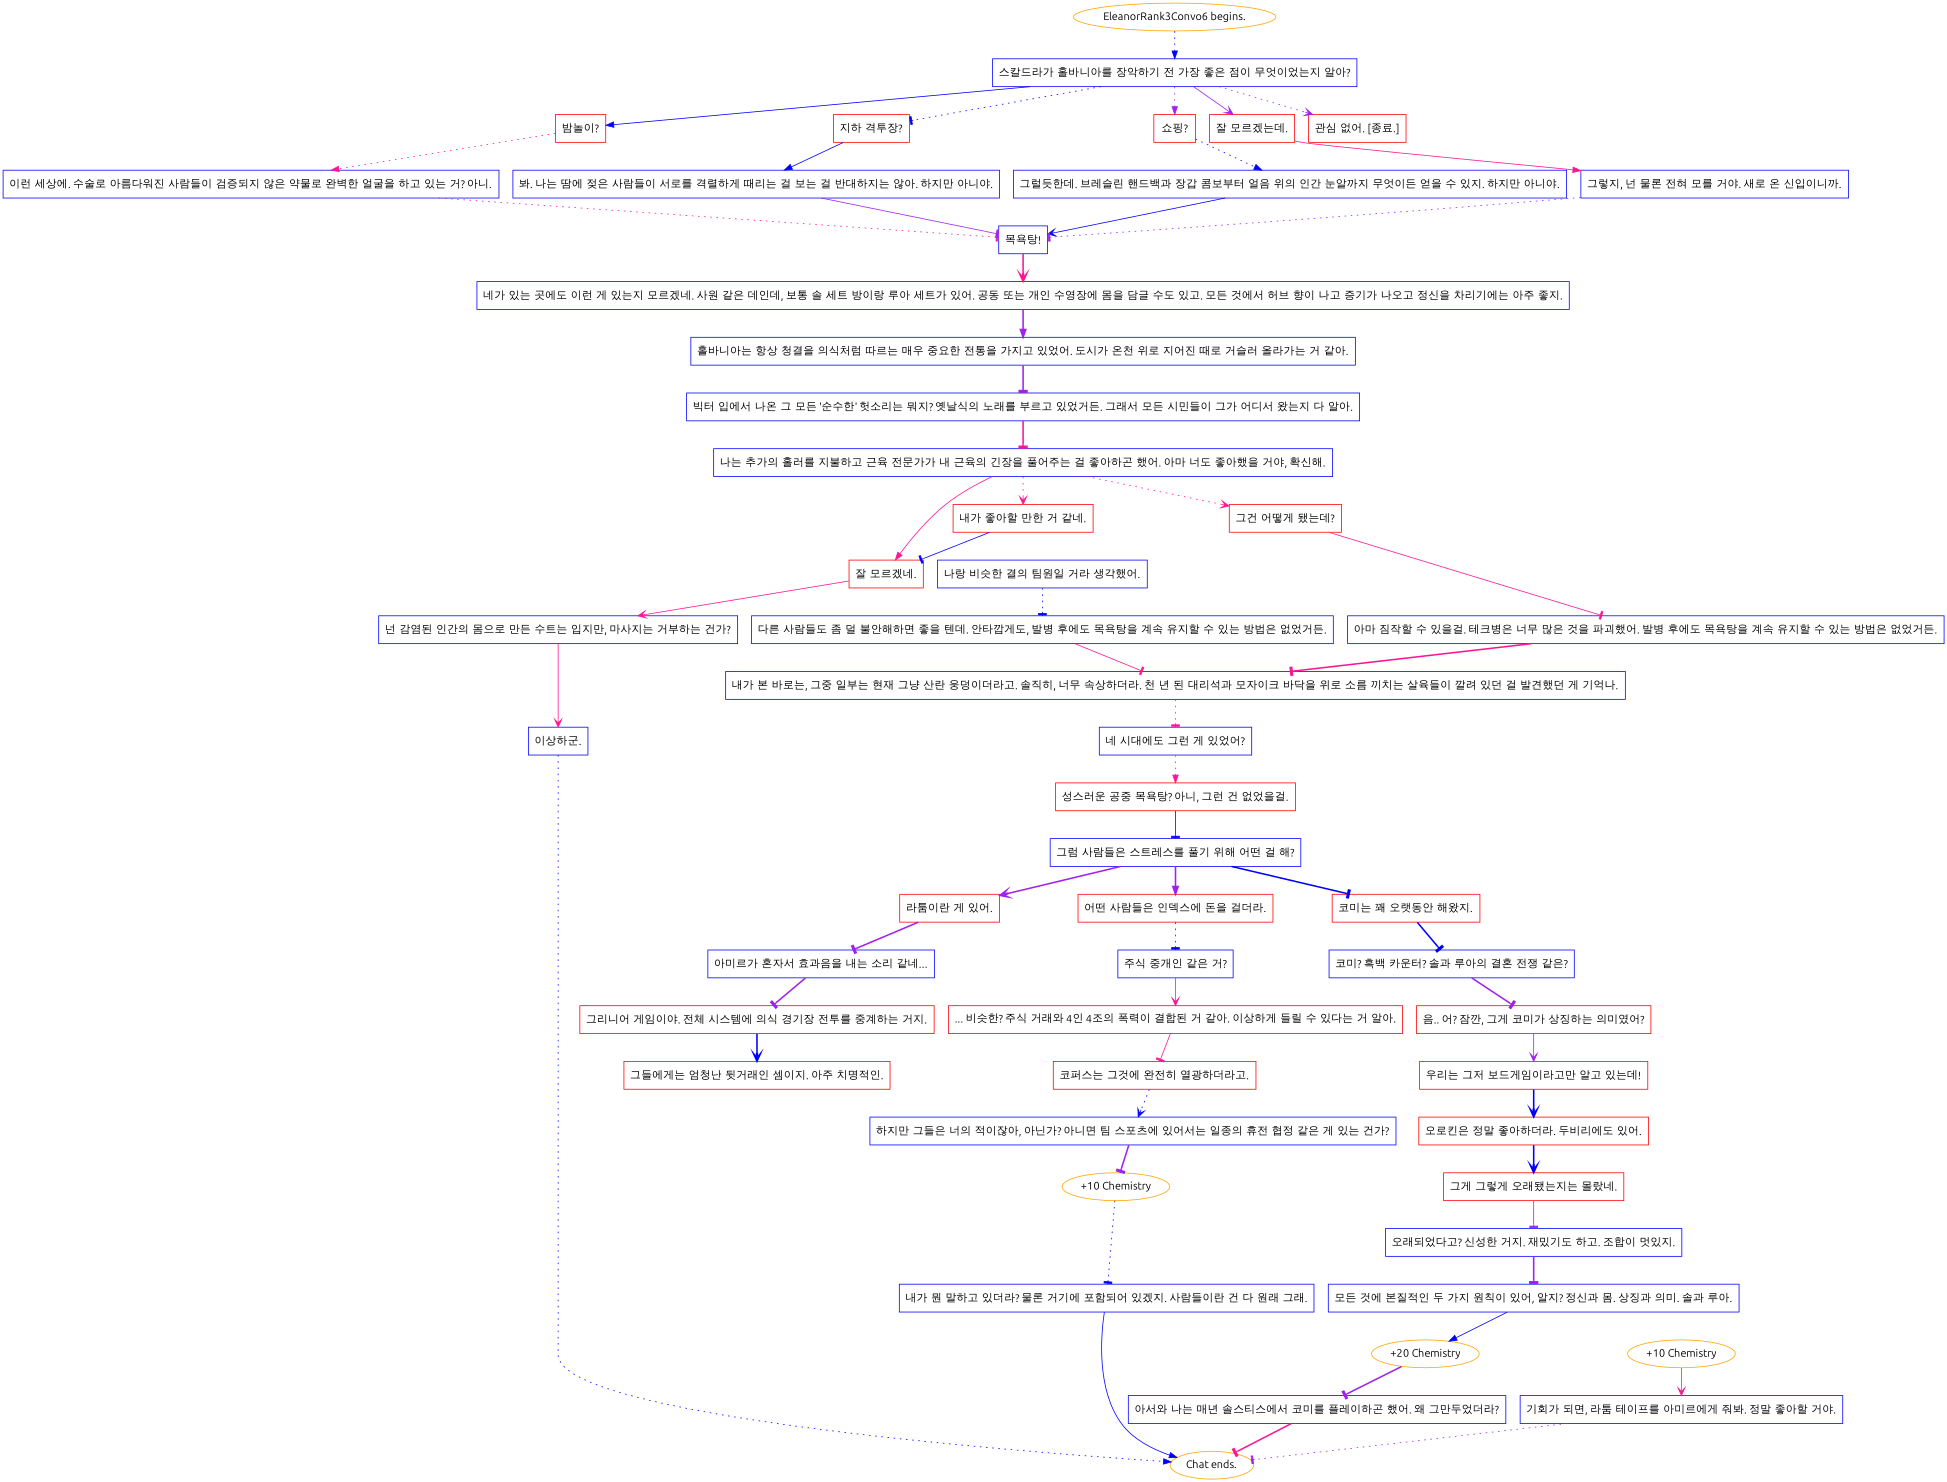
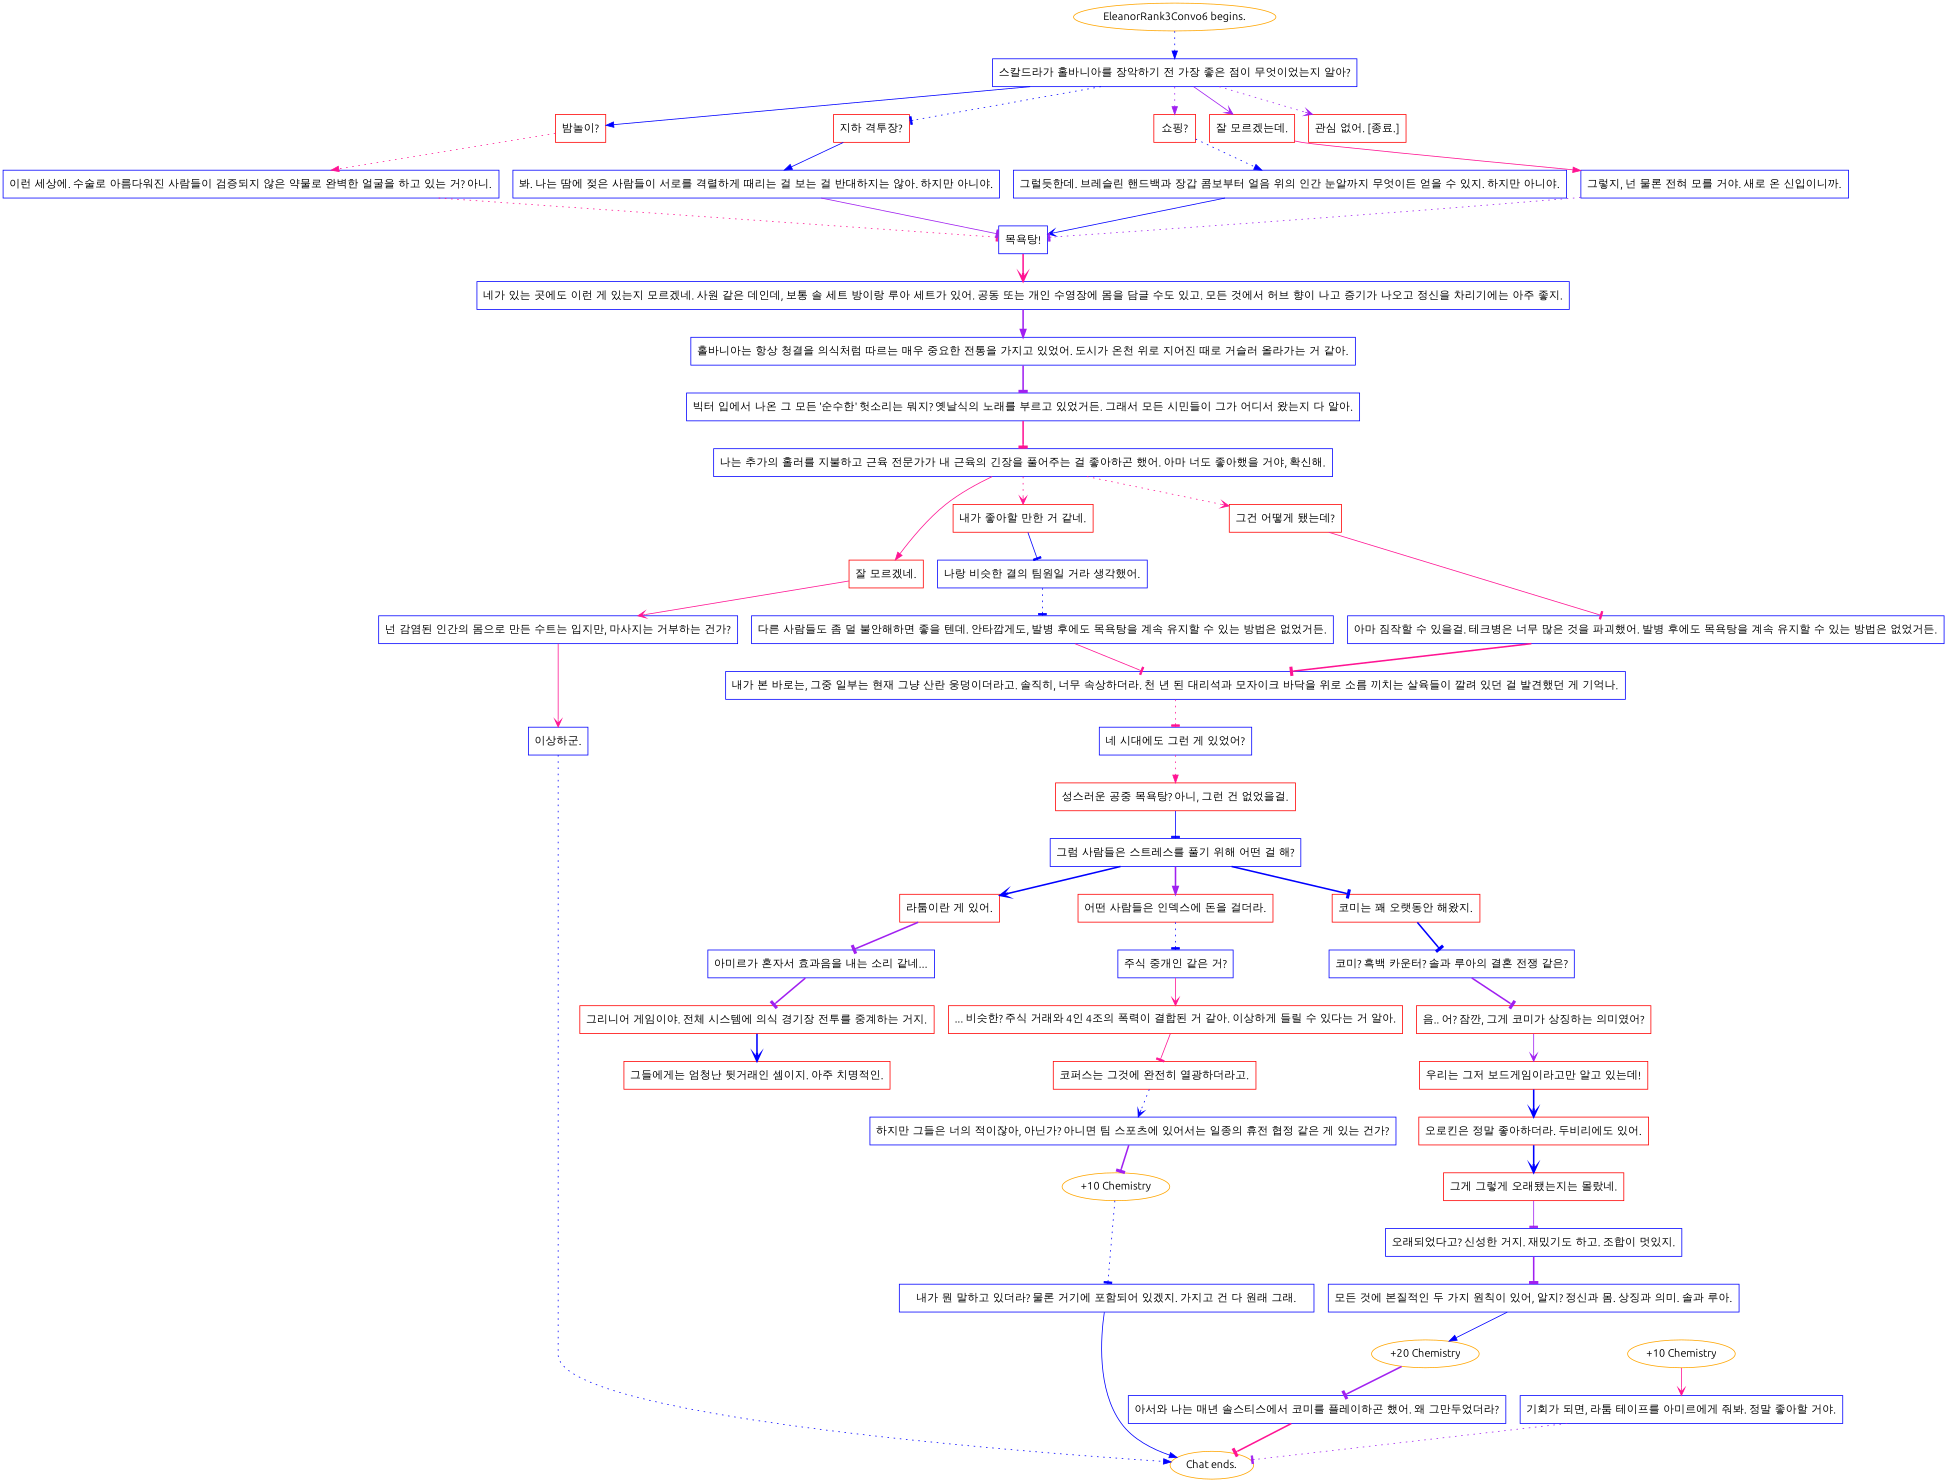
edge "내가 좋아할 만한 거 같네." -> "잘 모르겠네.": now "내가 좋아할 만한 거 같네." -> "나랑 비슷한 결의 팀원일 거라 생각했어."
edge "그럼 사람들은 스트레스를 풀기 위해 어떤 걸 해?" -> "라툼이란 게 있어.": color purple -> blue
node "내가 뭔 말하고 있더라? 물론 거기에 포함되어 있겠지. 사람들이란 건 다 원래 그래.": label "내가 뭔 말하고 있더라? 물론 거기에 포함되어 있겠지. 사람들이란 건 다 원래 그래." -> "내가 뭔 말하고 있더라? 물론 거기에 포함되어 있겠지. 가지고 건 다 원래 그래."
